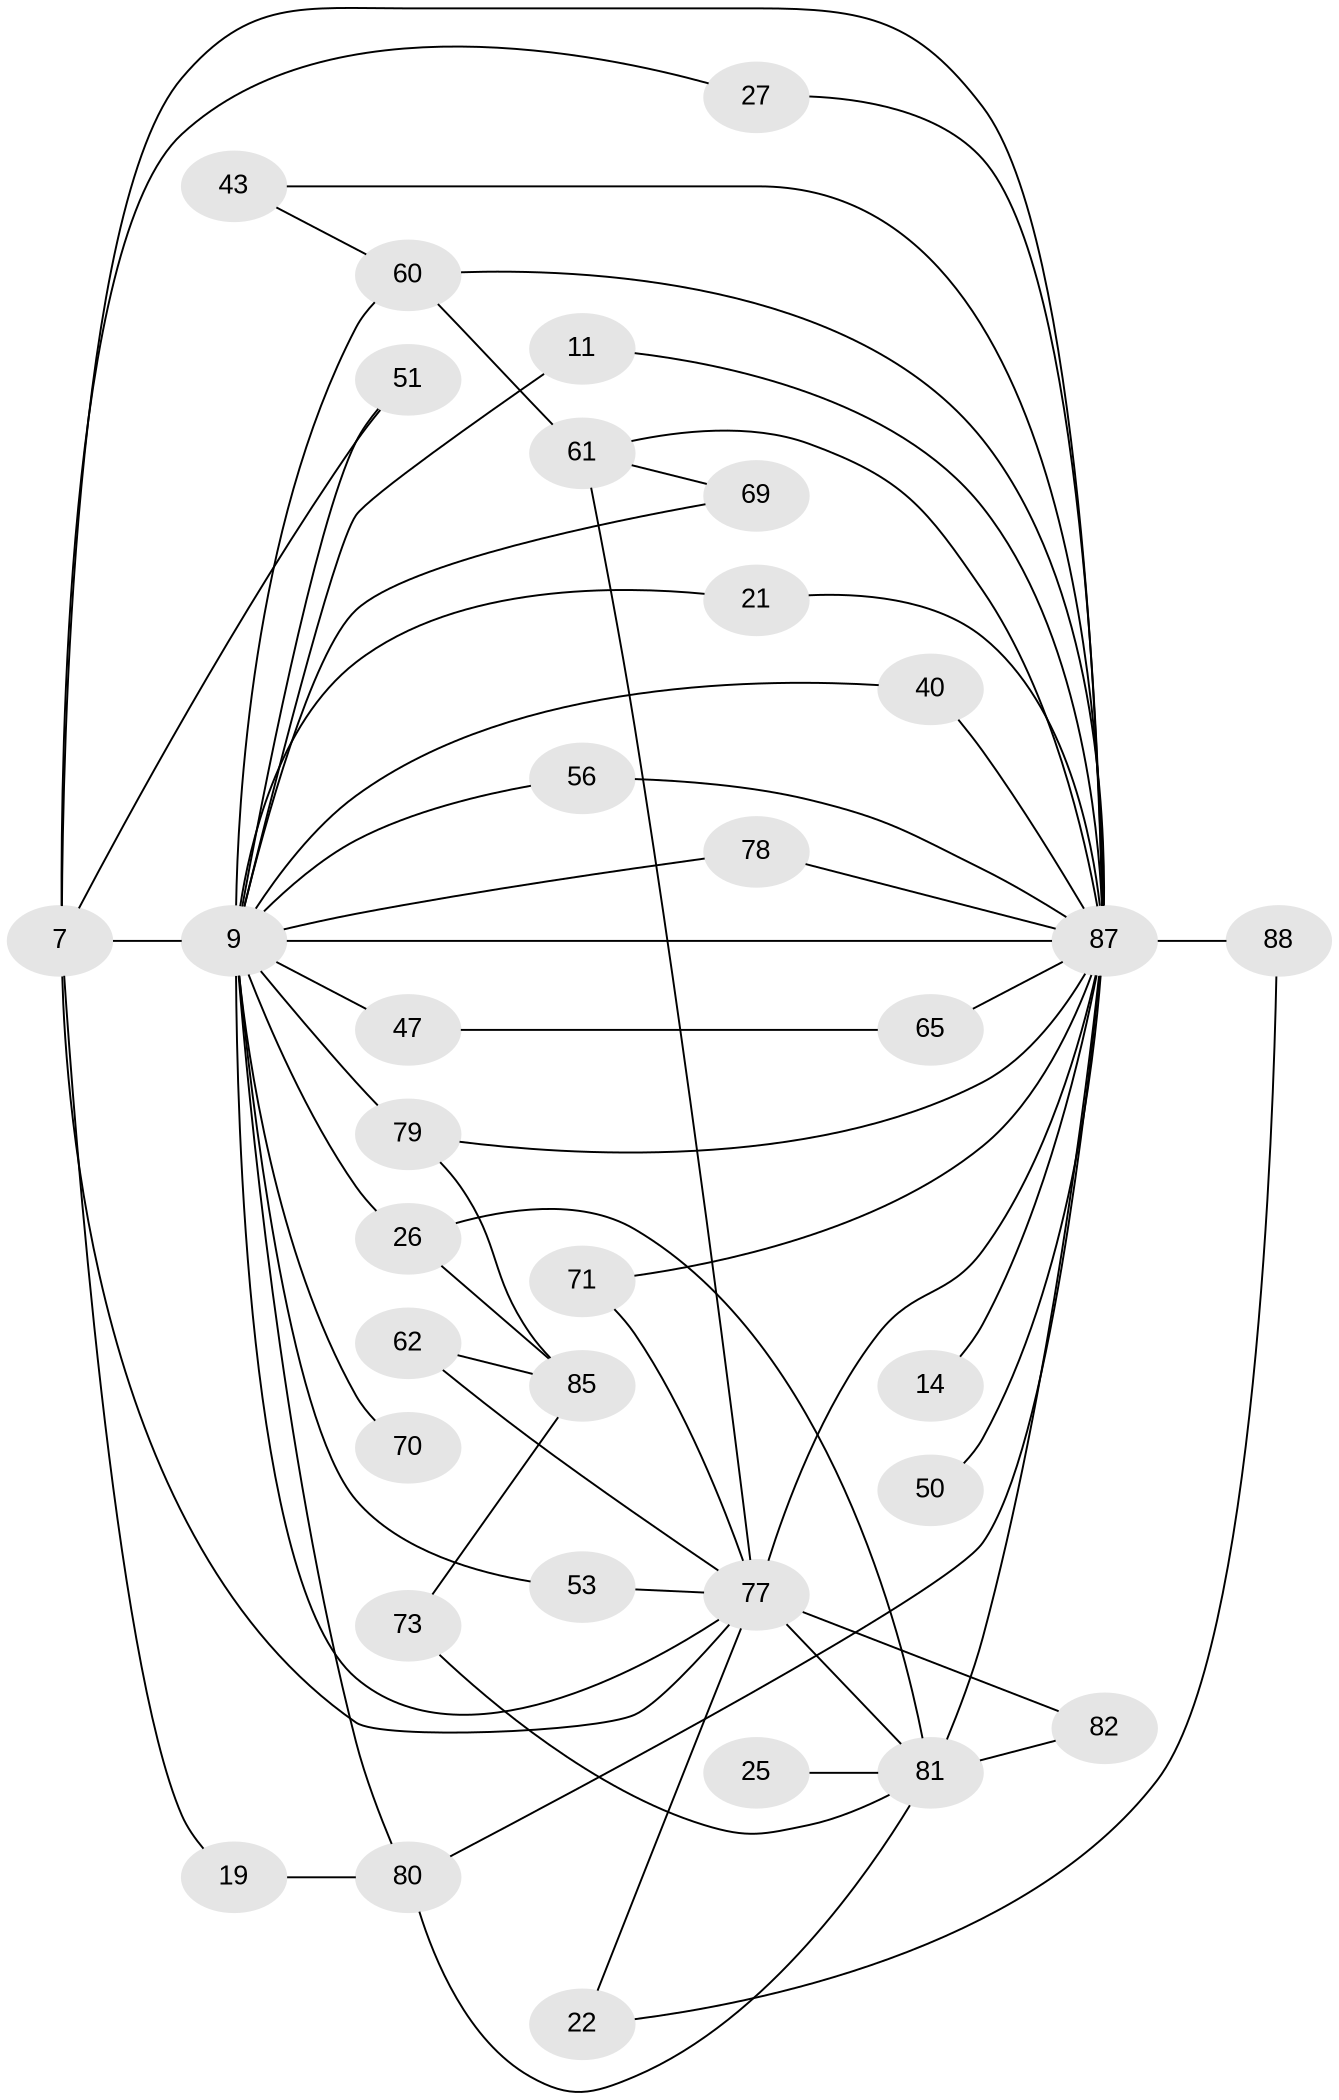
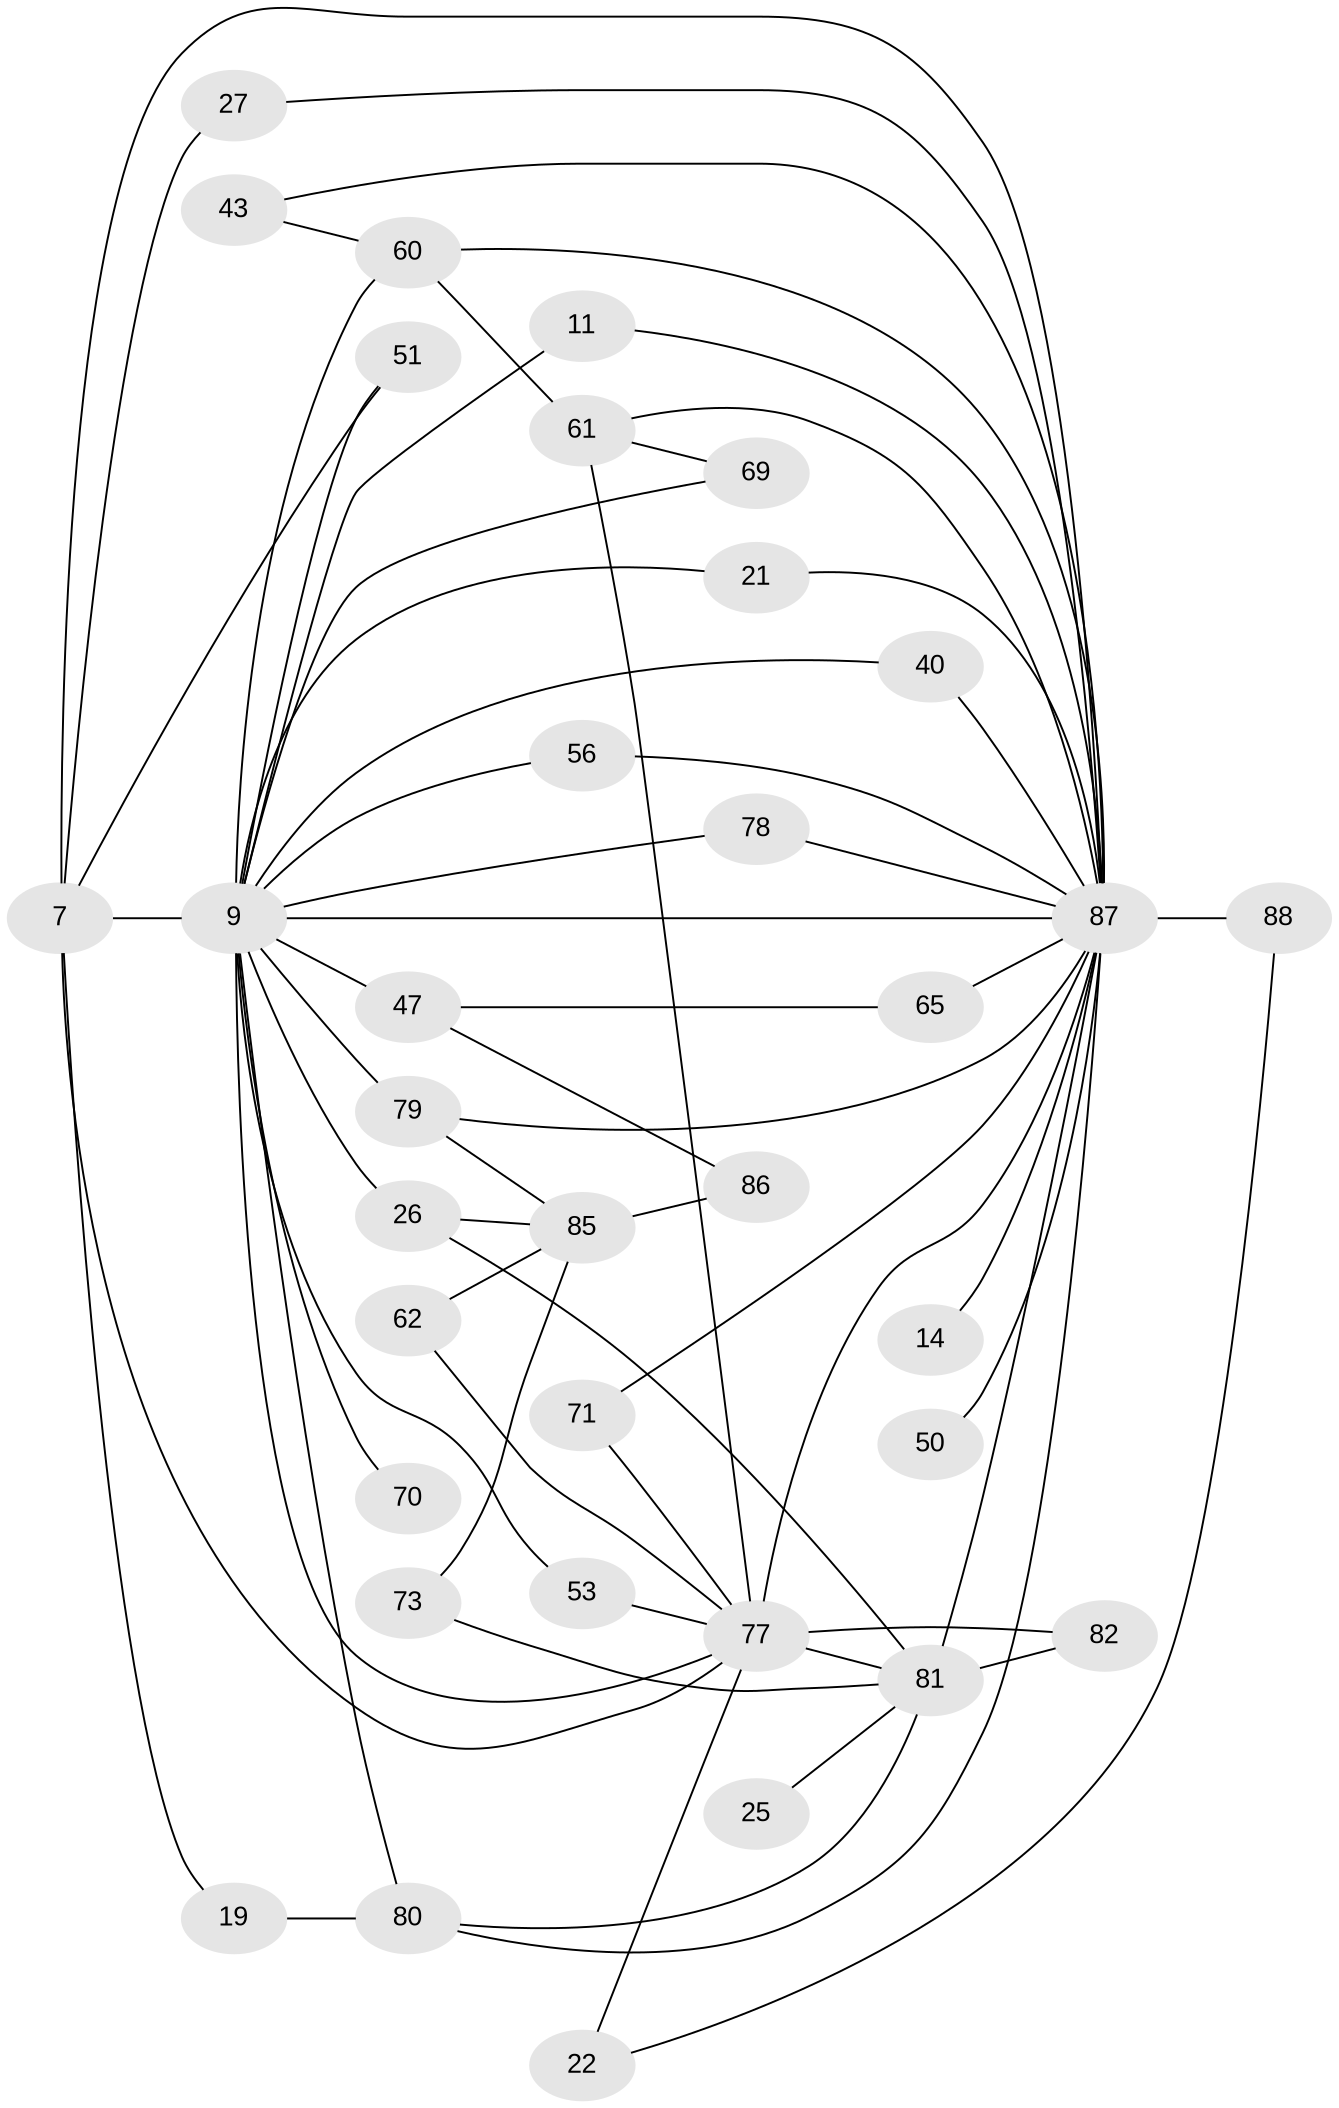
node "86": added
